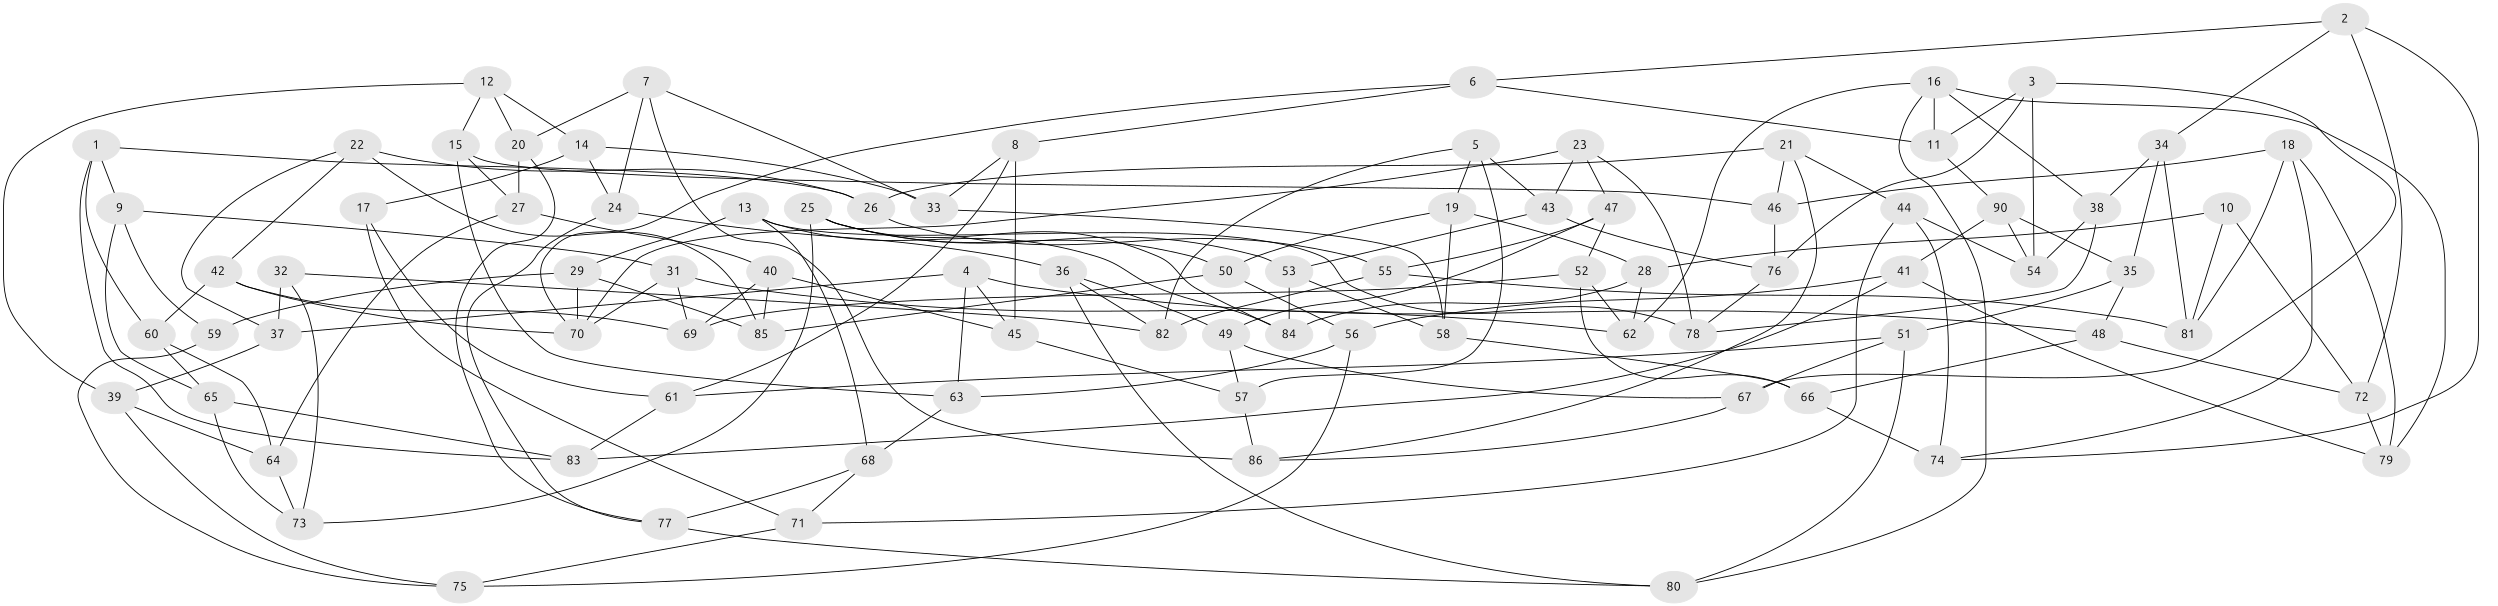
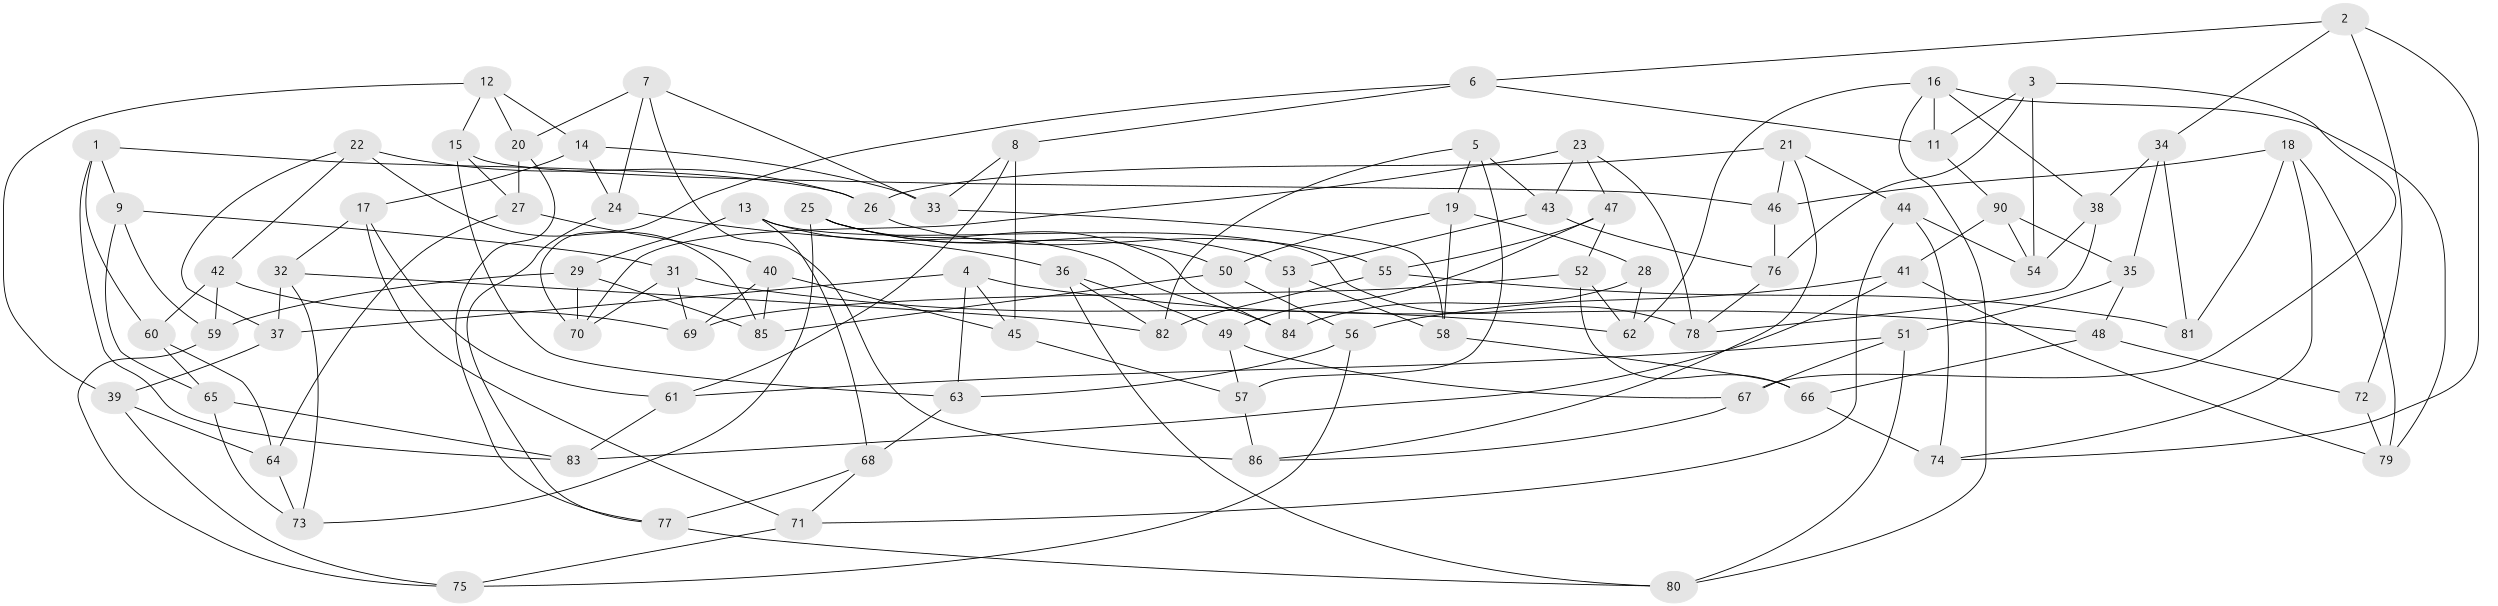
node "10": removed
edge "17" -- "32": added
edge "42" -- "70": now "42" -- "59"
